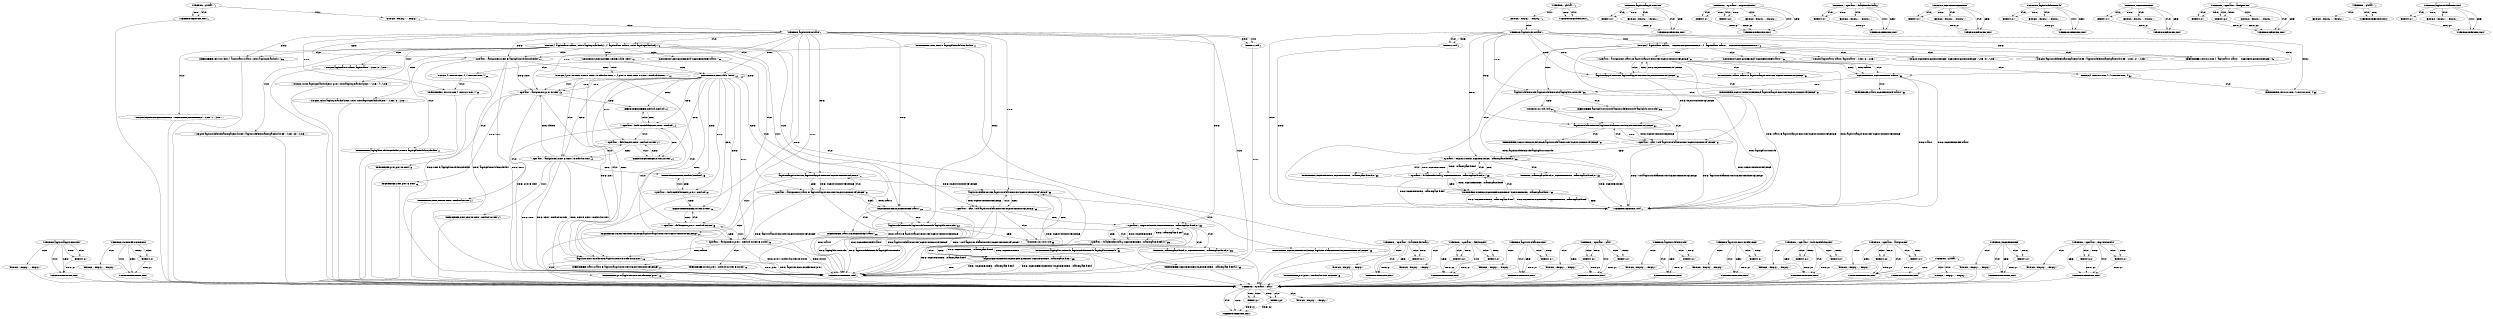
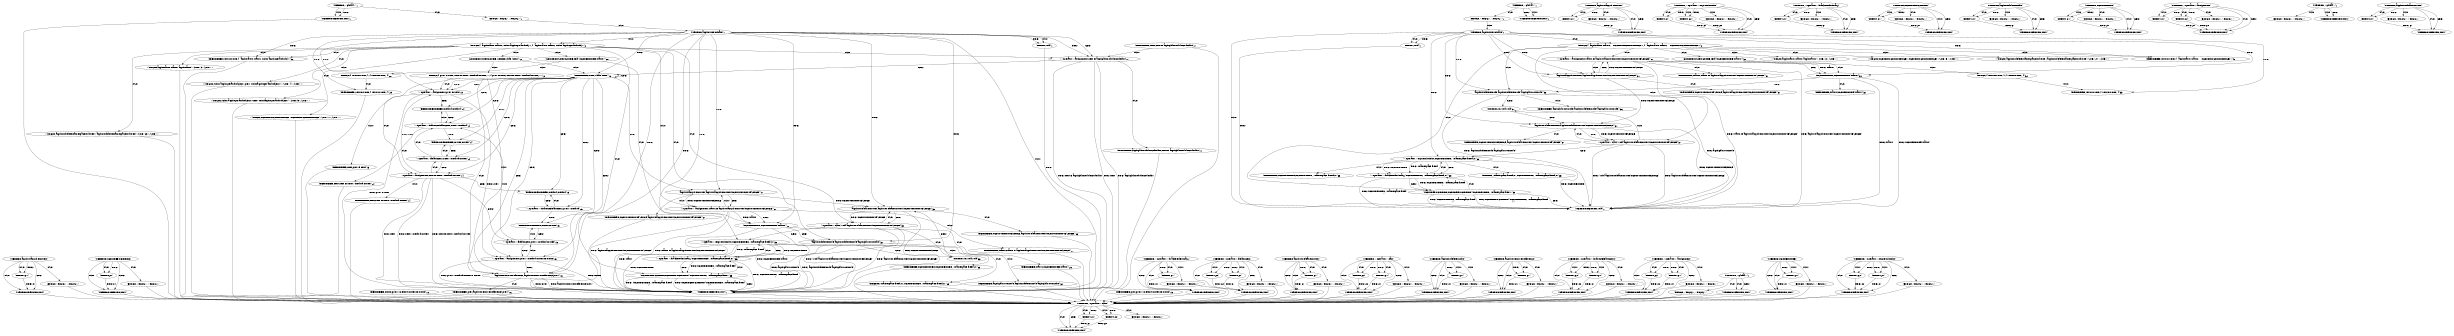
edge "(<operator>.assignment,next = acpi_gbl_module_code_list)" -> "(<operator>.assignment,prev = next)": removed, label "DDG: next"
edge "(<operator>.assignment,next = next->method.mutex)" -> "(<operator>.assignment,prev = next)": label "DDG: delete" -> "DDG: next"
edge "(<operator>.indirectFieldAccess,next->method)" -> "(<operator>.fieldAccess,next->method.mutex)": reversed
edge "(<operator>.assignment,prev = next)" -> "(IDENTIFIER,next,prev = next)": label "DDG: next" -> "AST: "
edge "(IDENTIFIER,next,while (next))" -> "(<operator>.fieldAccess,prev->method.mutex)": now "(<operator>.assignment,next = next->method.mutex)" -> "(<operator>.fieldAccess,prev->method.mutex)"
node "(IDENTIFIER,prev,prev = next)": removed
edge "(<operator>.assignment,prev->method.mutex = NULL)" -> "(acpi_ut_remove_reference,acpi_ut_remove_reference(prev))": label "DDG: status" -> "CFG: "
edge "(<operator>.assignment,prev->method.mutex = NULL)" -> "(IDENTIFIER,NULL,prev->method.mutex = NULL)": removed, label "AST:"
